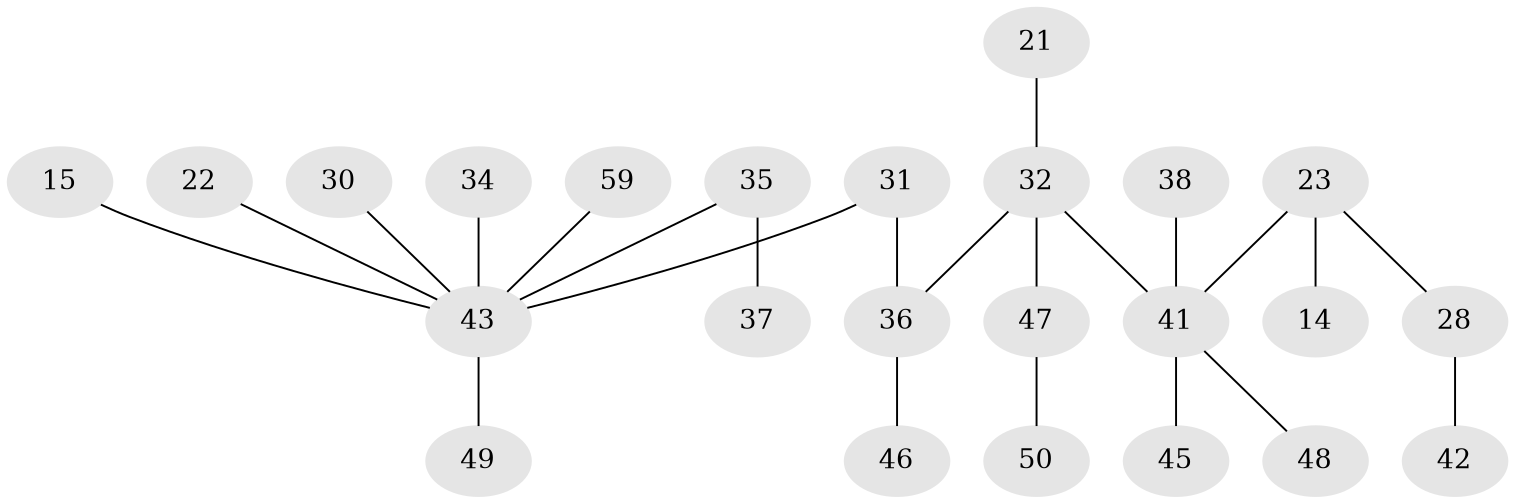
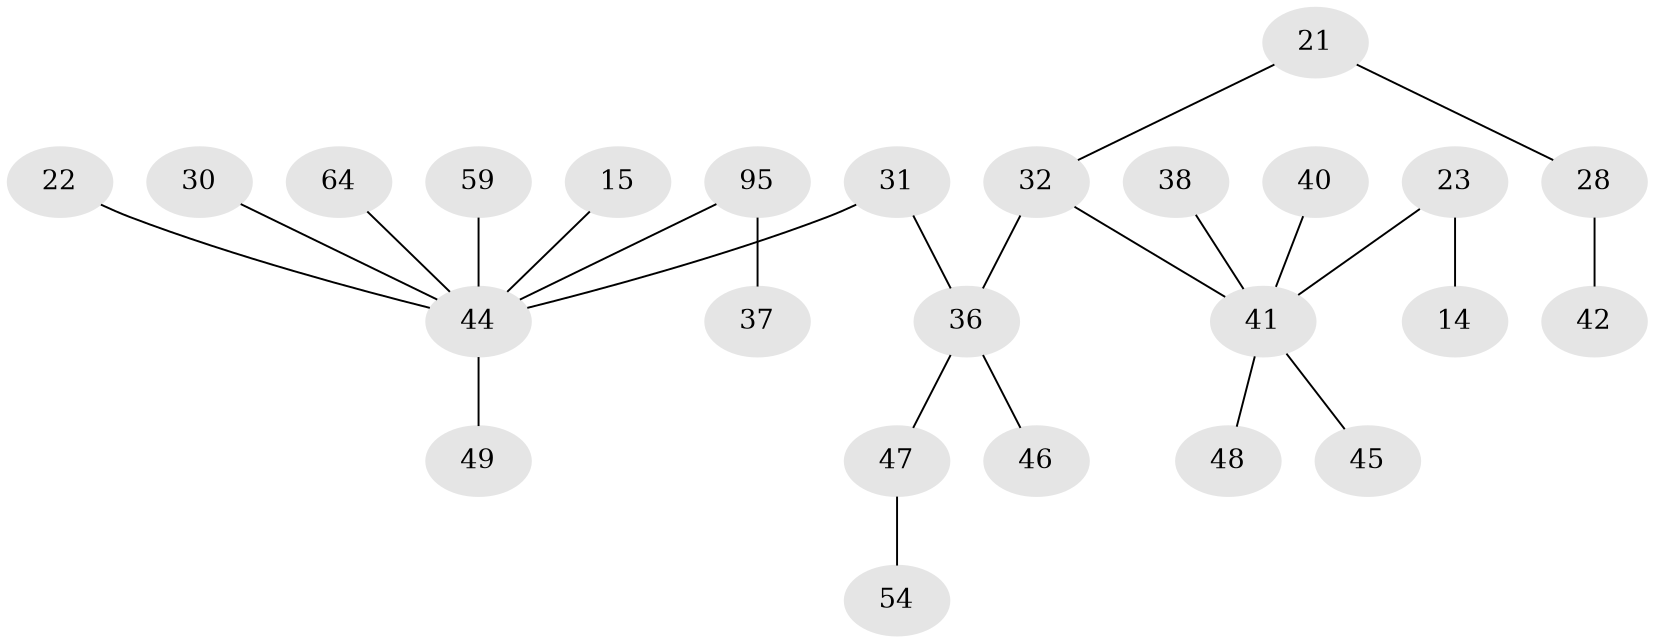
node "34": label "34" -> "64"
node "35": label "35" -> "95"
node "40": added
edge "32" -- "47": now "36" -- "47"
edge "23" -- "28": now "21" -- "28"
node "43": label "43" -> "44"
node "50": label "50" -> "54"
